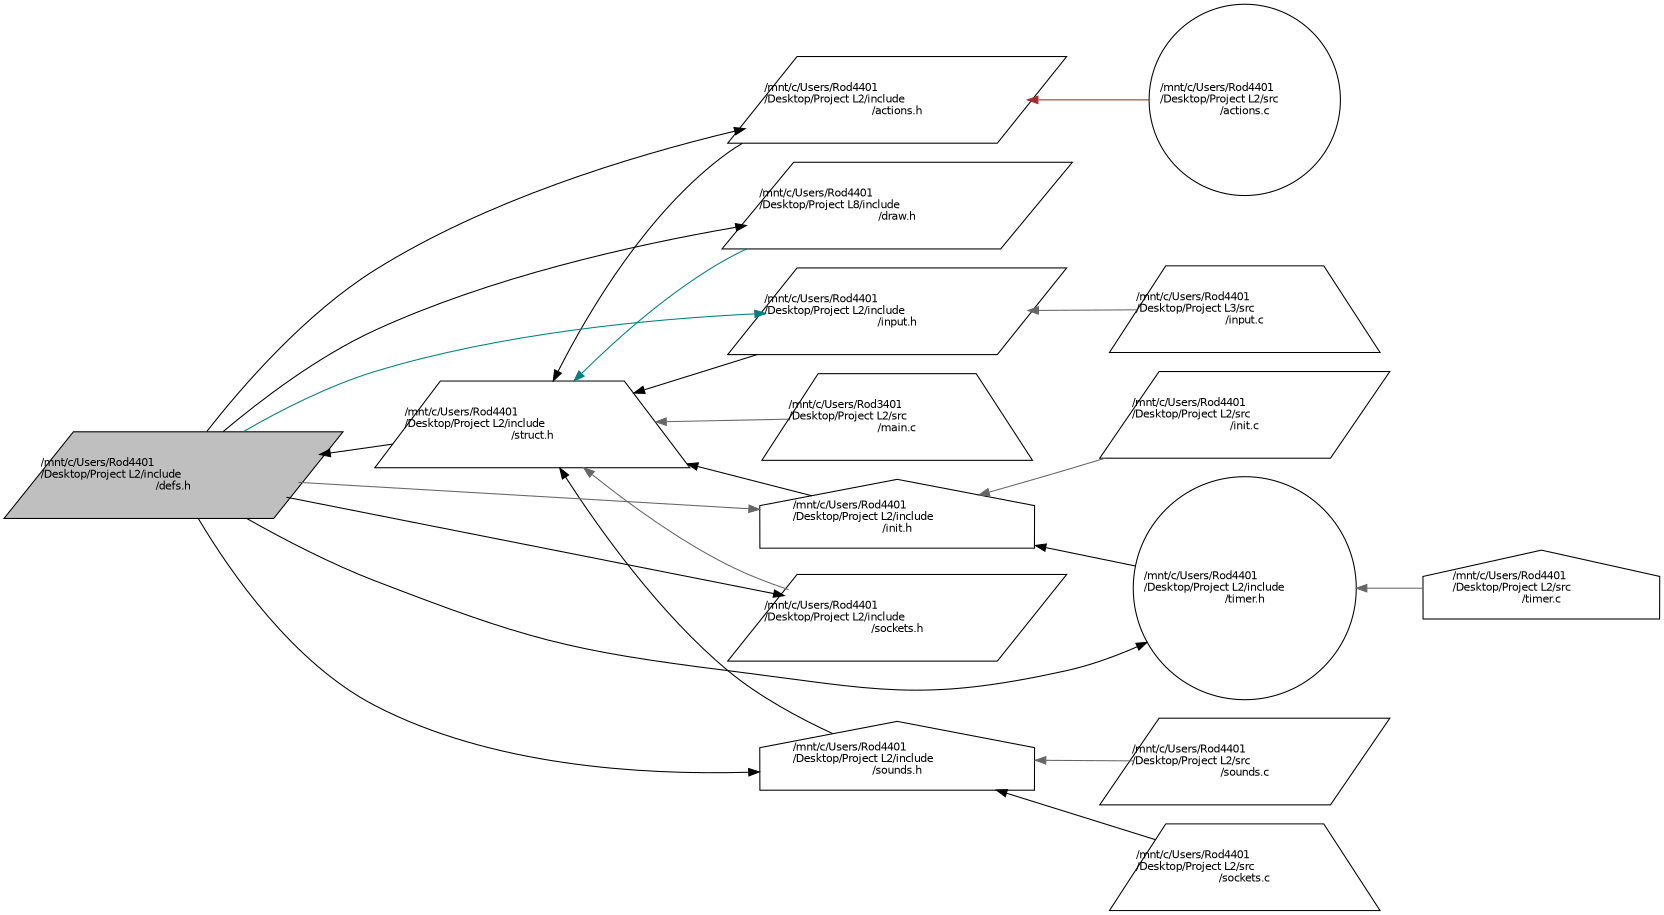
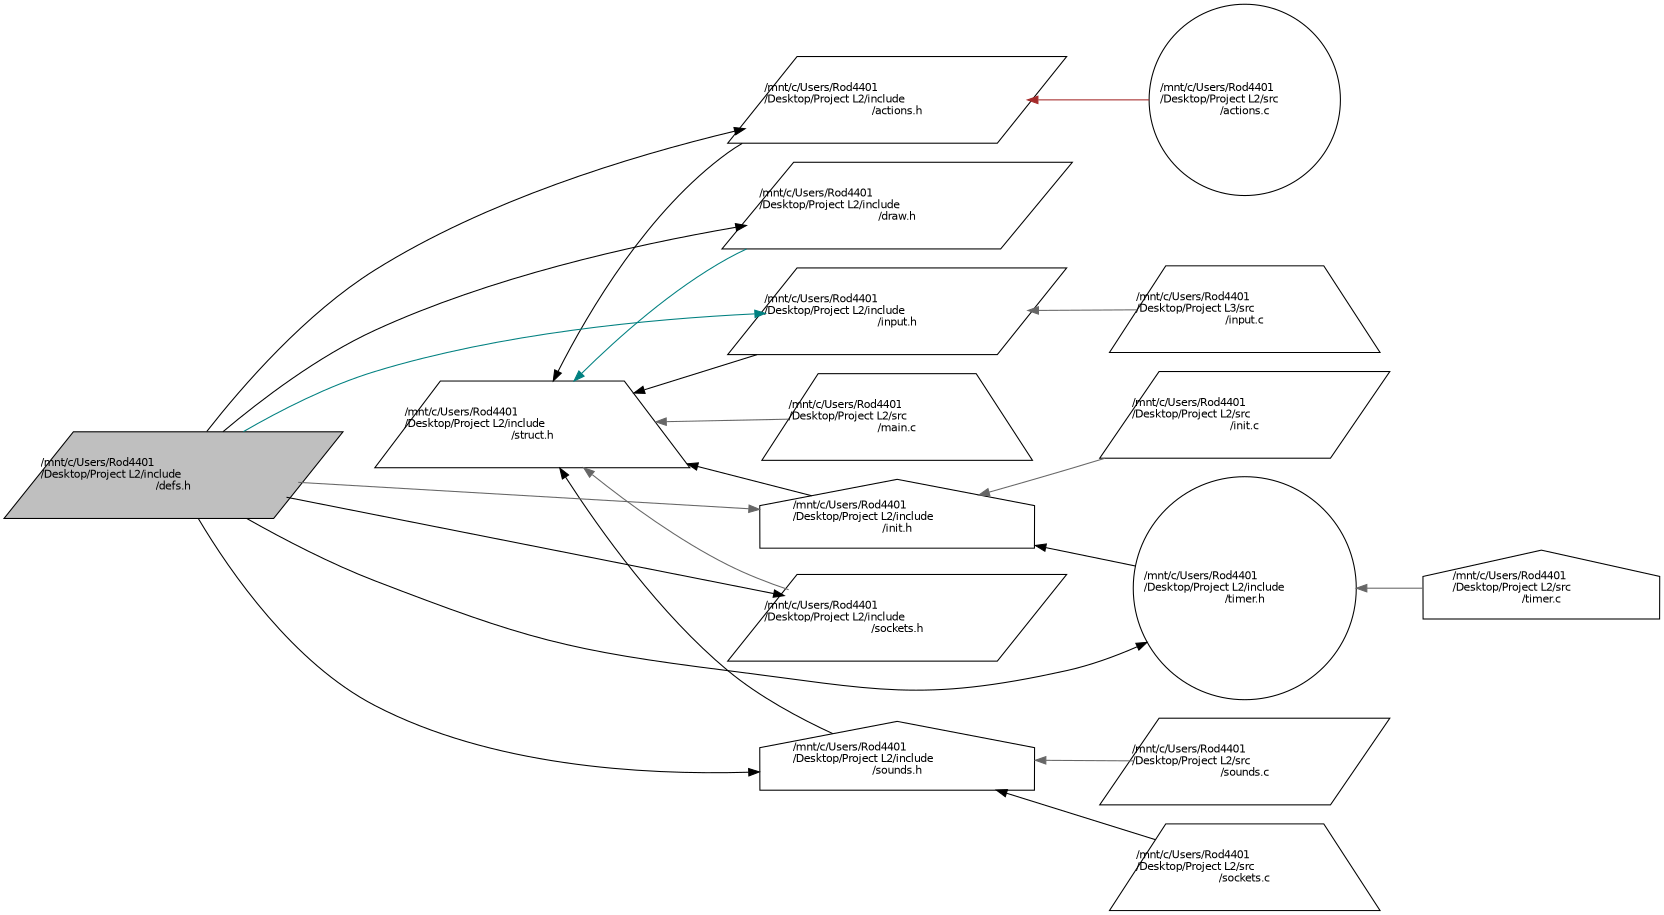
node "/mnt/c/Users/Rod4401 /Desktop/Project L8/include /draw.h": label "/mnt/c/Users/Rod4401 /Desktop/Project L8/include /draw.h" -> "/mnt/c/Users/Rod4401 /Desktop/Project L2/include /draw.h"
node "/mnt/c/Users/Rod3401 /Desktop/Project L2/src /main.c": label "/mnt/c/Users/Rod3401 /Desktop/Project L2/src /main.c" -> "/mnt/c/Users/Rod4401 /Desktop/Project L2/src /main.c"
edge "/mnt/c/Users/Rod4401 /Desktop/Project L2/include /struct.h" -> "/mnt/c/Users/Rod4401 /Desktop/Project L2/include /defs.h": removed
